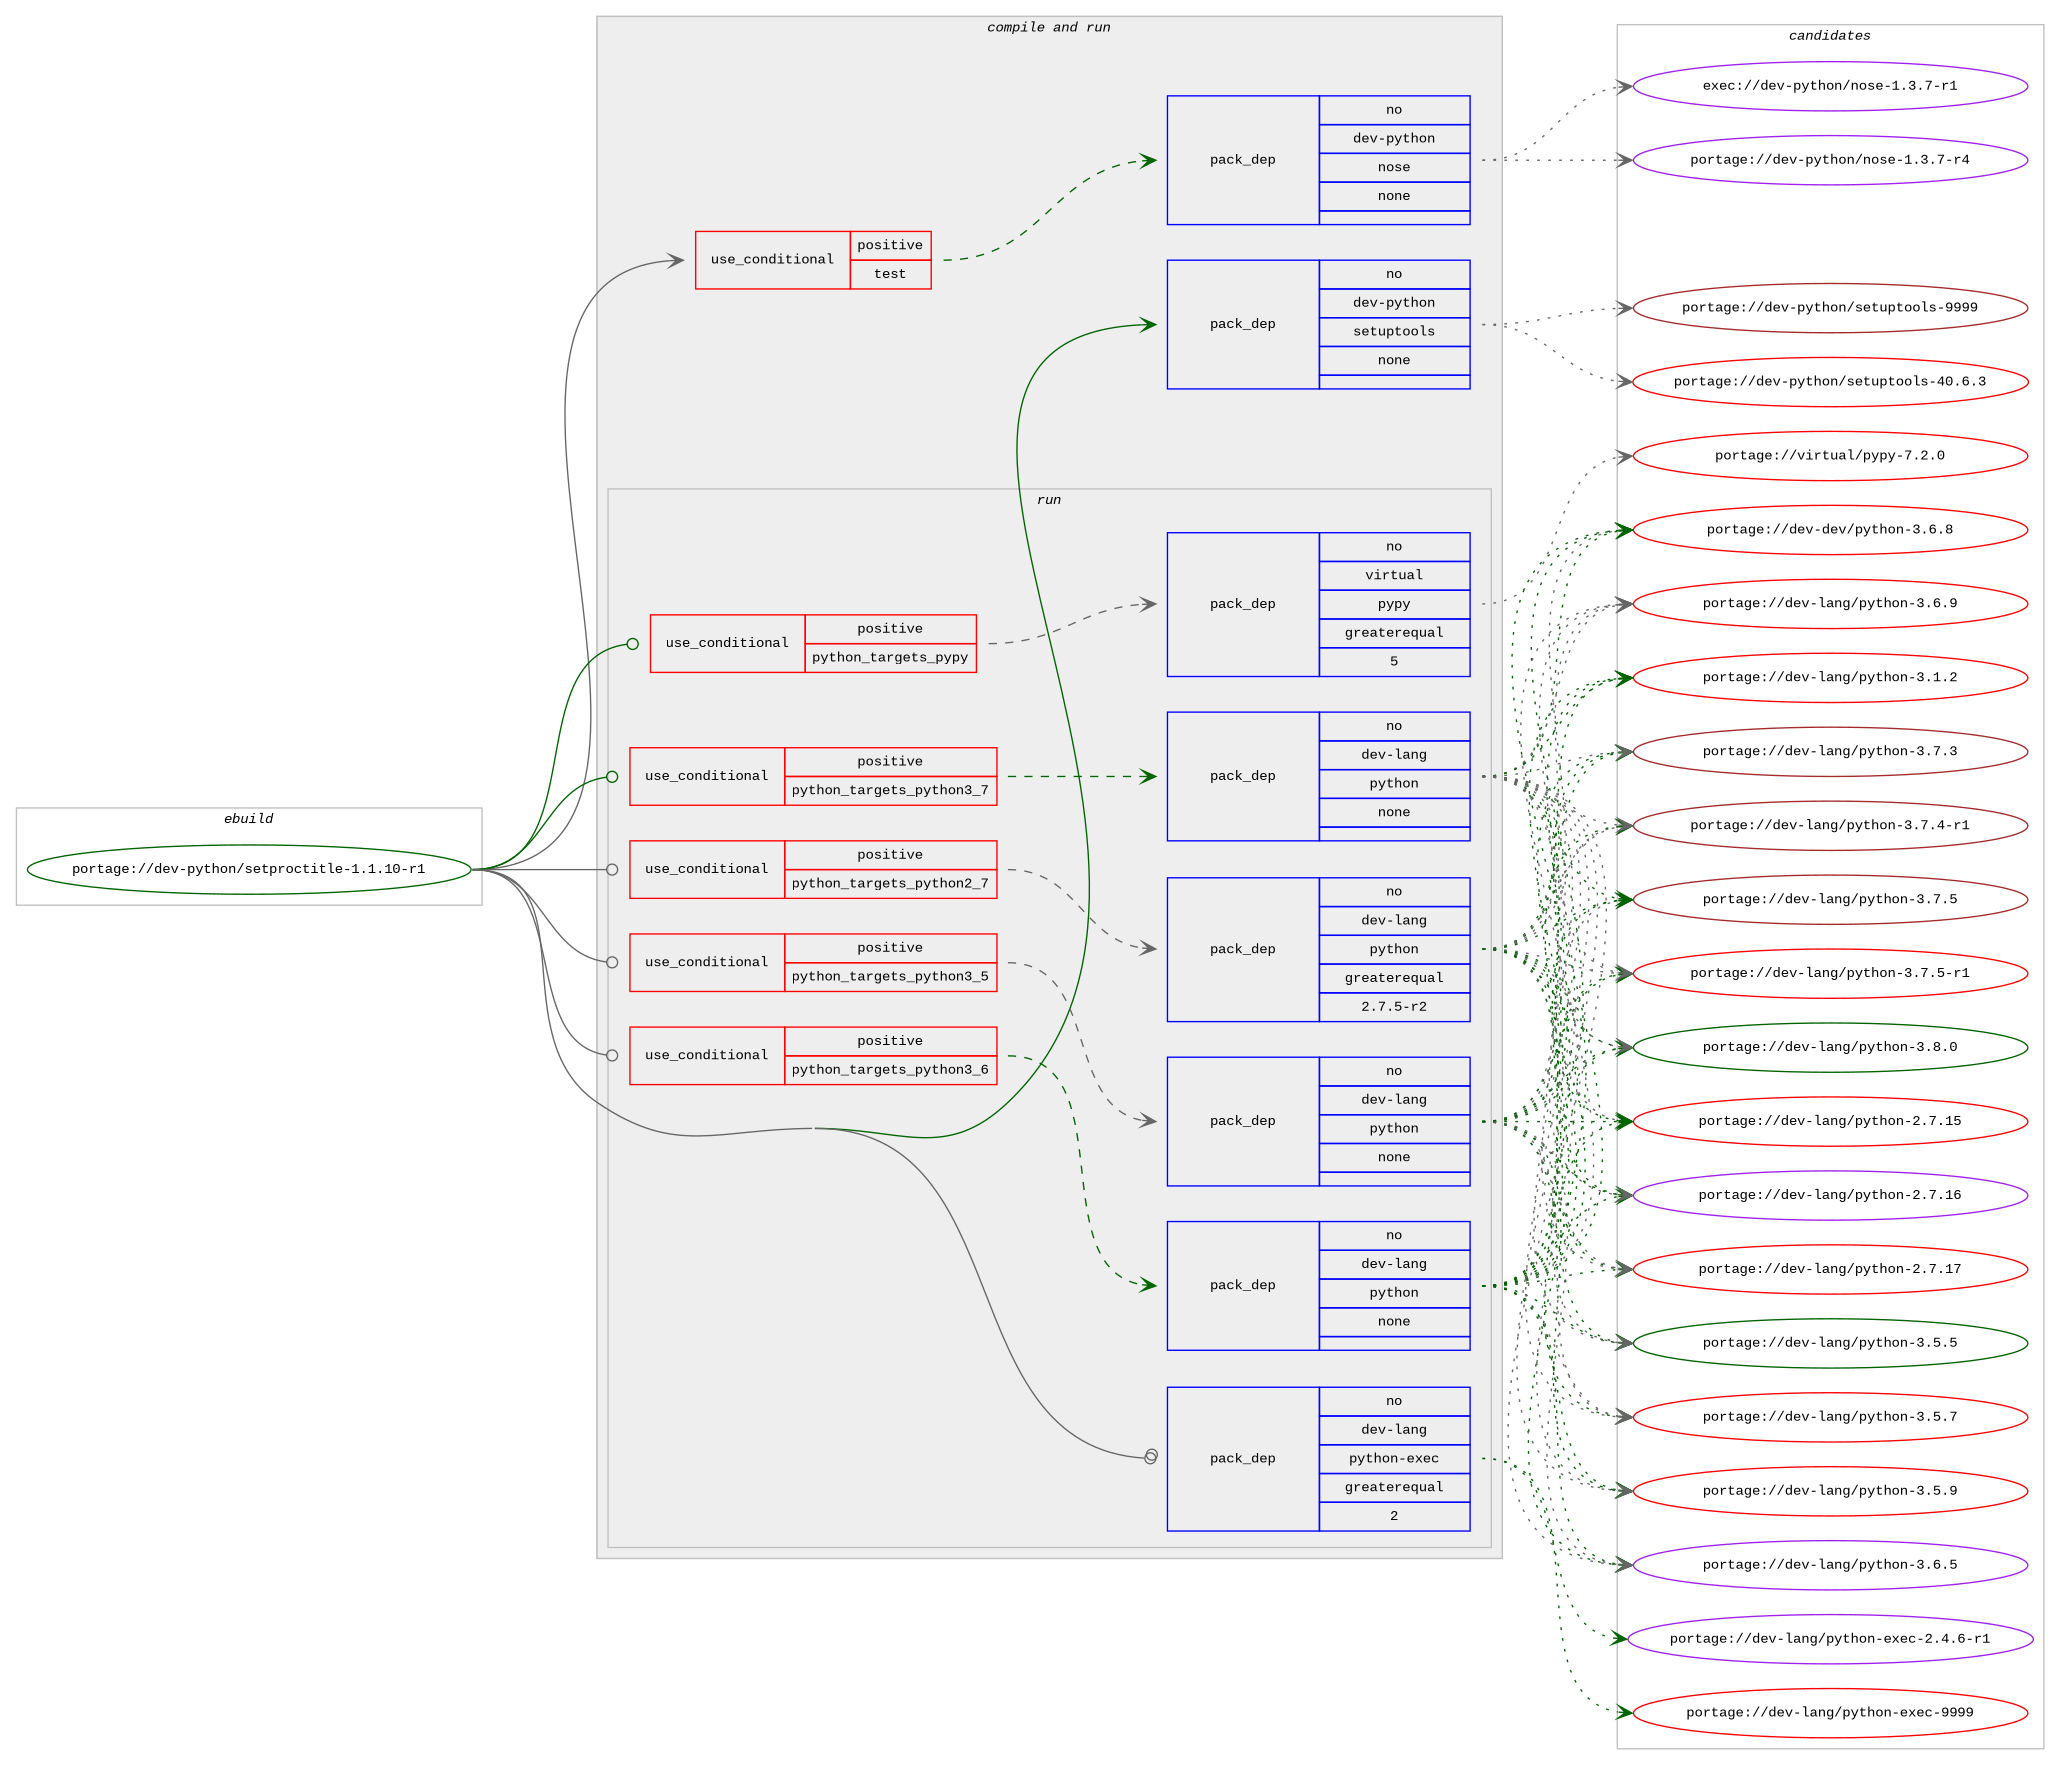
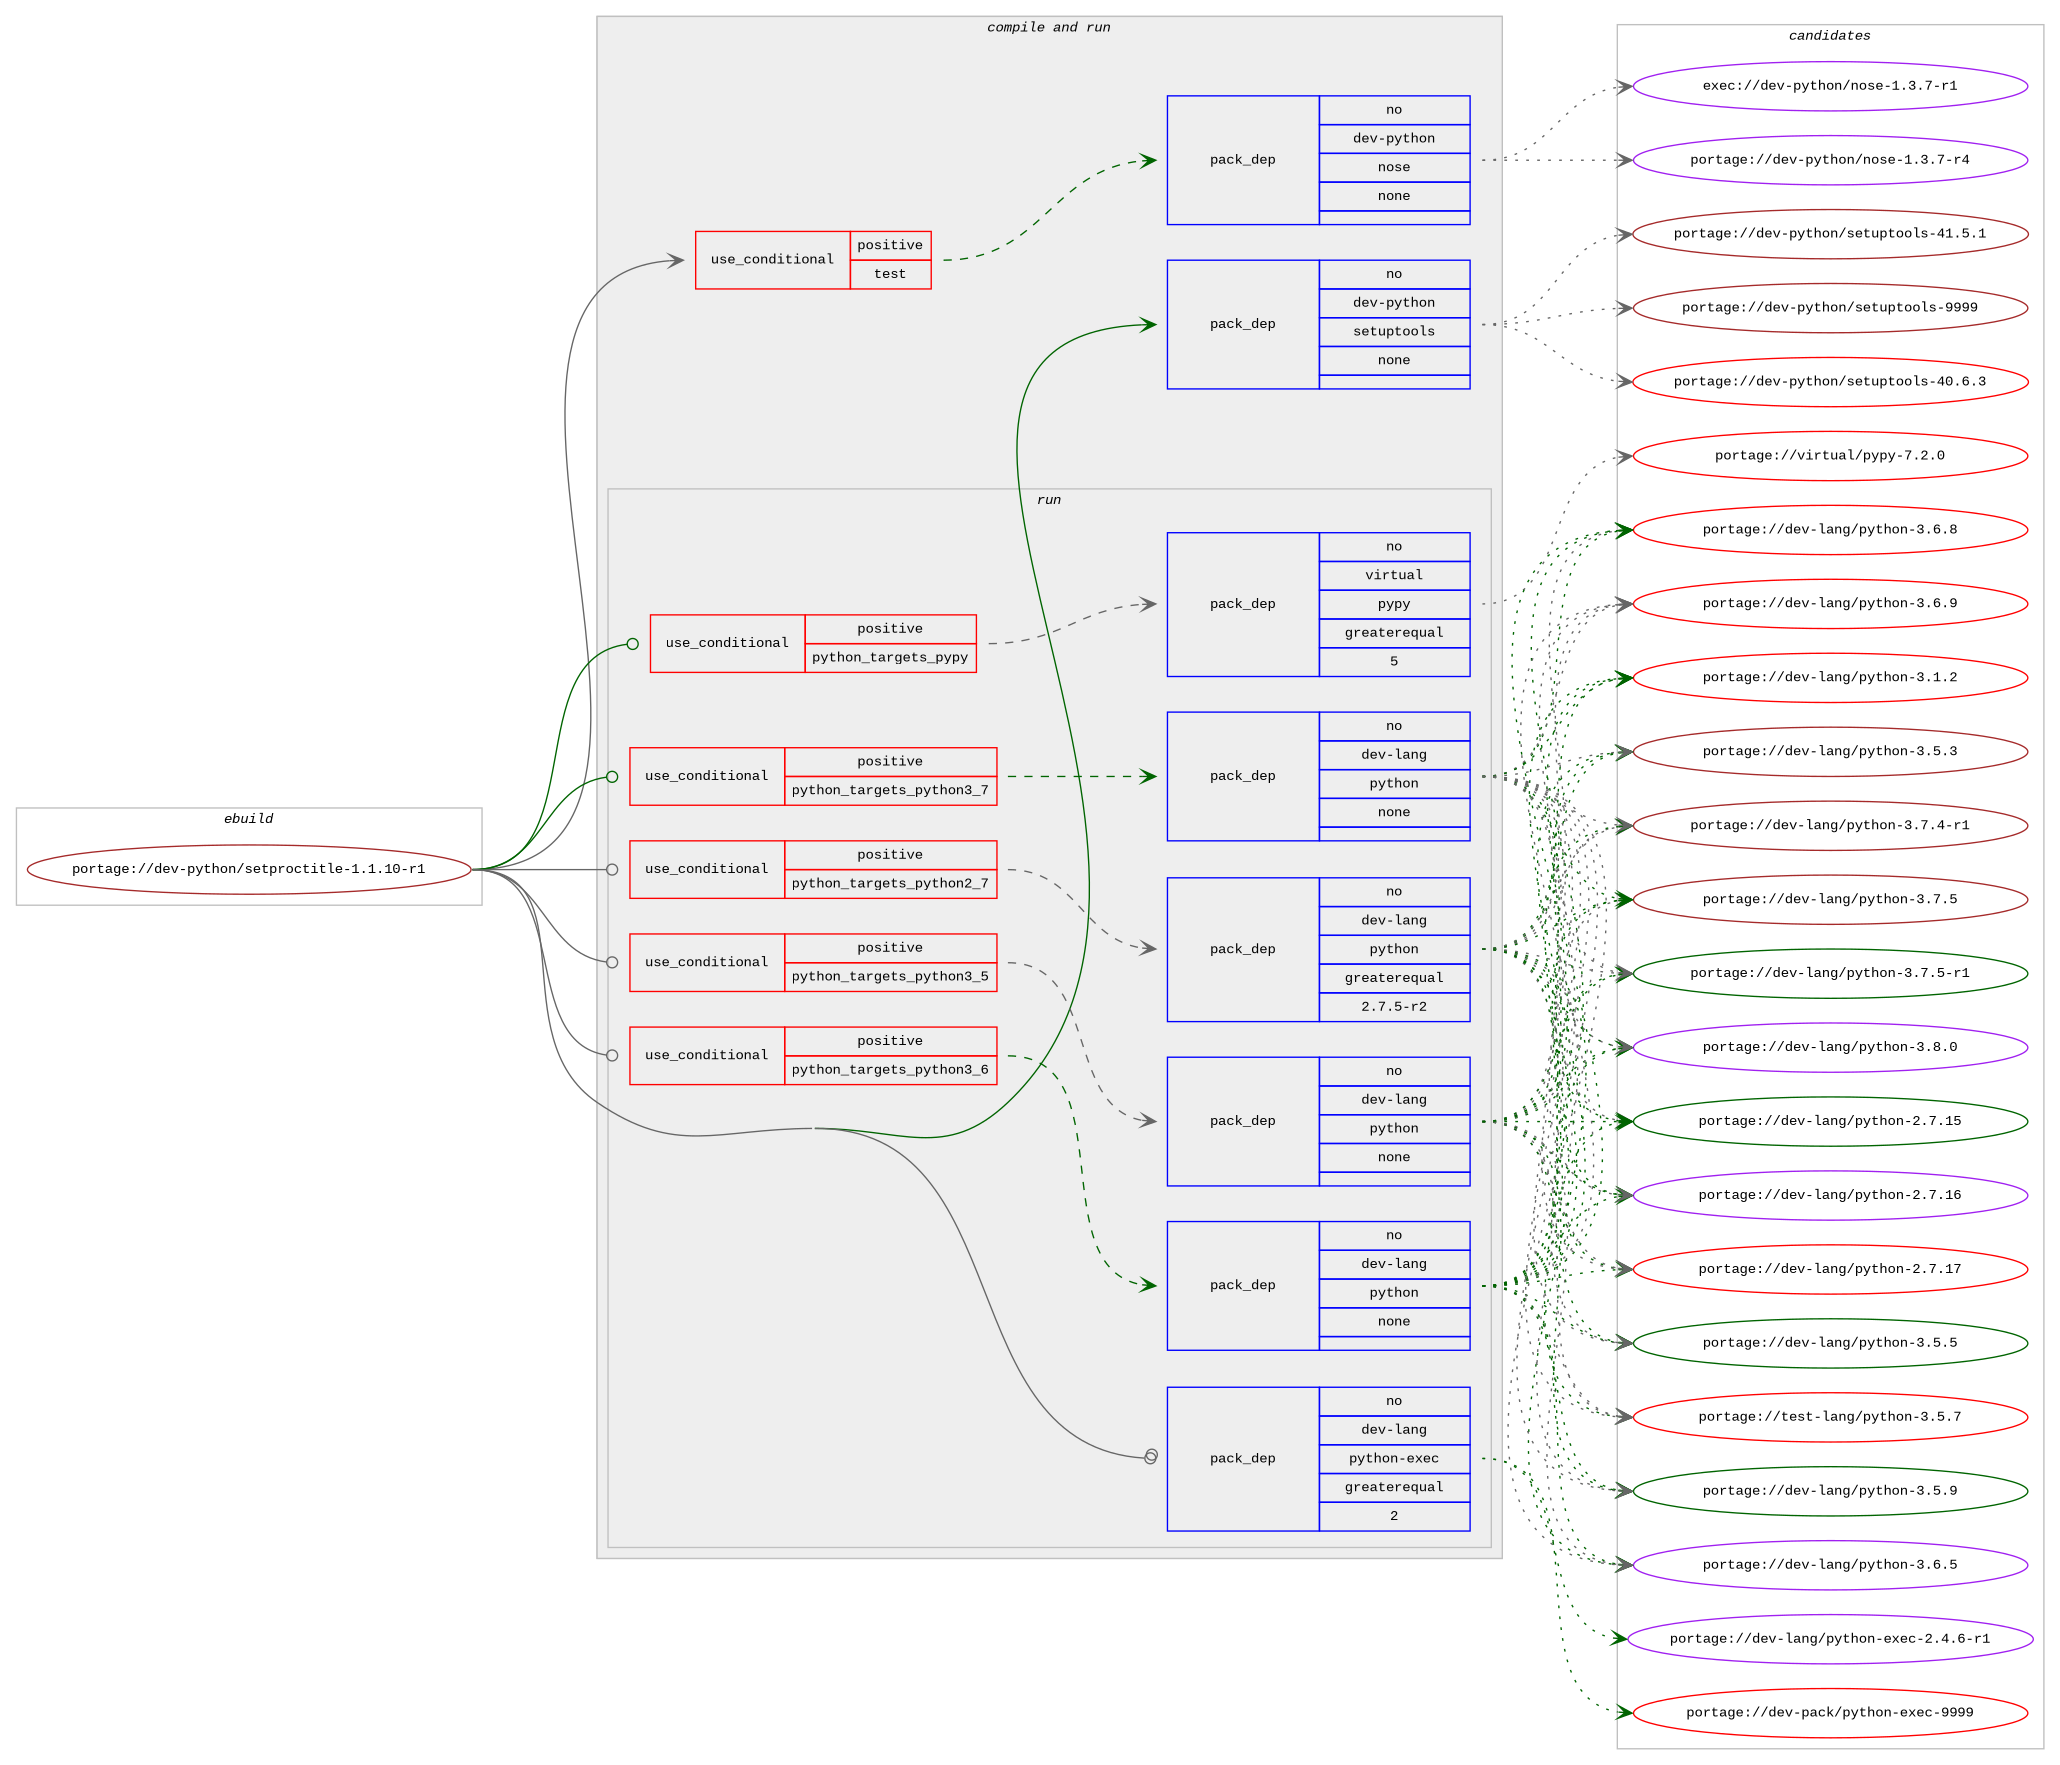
node "portage://dev-python/setuptools-41.5.1": added
node "portage://dev-dev/python-3.6.8": label "portage://dev-dev/python-3.6.8" -> "portage://dev-lang/python-3.6.8"
node "portage://dev-lang/python-3.7.3": label "portage://dev-lang/python-3.7.3" -> "portage://dev-lang/python-3.5.3"
node "portage://dev-python/setproctitle-1.1.10-r1": color darkgreen -> brown
node "portage://dev-lang/python-3.7.5-r1": color red -> darkgreen
node "portage://dev-lang/python-3.8.0": color darkgreen -> purple
node "portage://dev-lang/python-2.7.15": color red -> darkgreen
node "portage://dev-lang/python-3.5.7": label "portage://dev-lang/python-3.5.7" -> "portage://test-lang/python-3.5.7"
node "portage://dev-lang/python-3.5.9": color red -> darkgreen
node "portage://dev-lang/python-exec-9999": label "portage://dev-lang/python-exec-9999" -> "portage://dev-pack/python-exec-9999"
